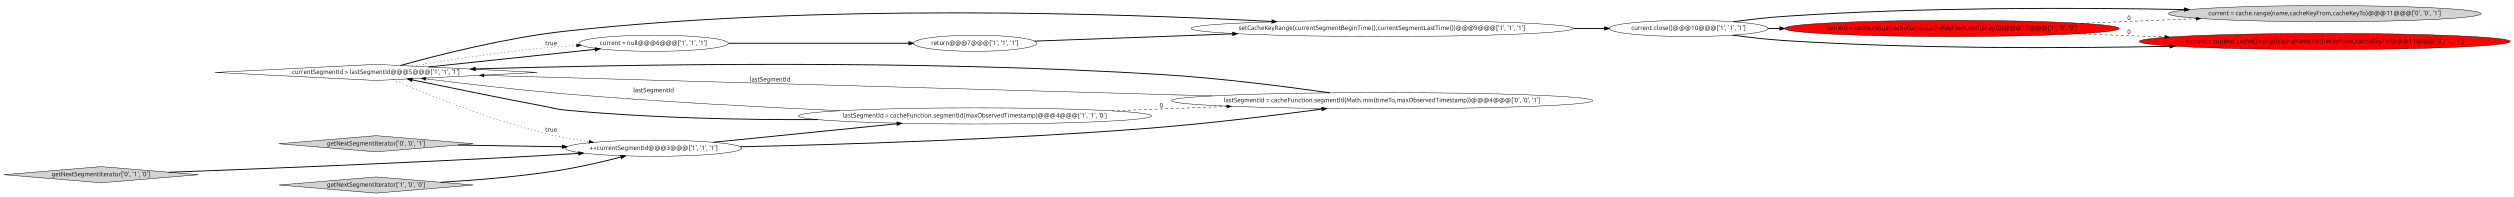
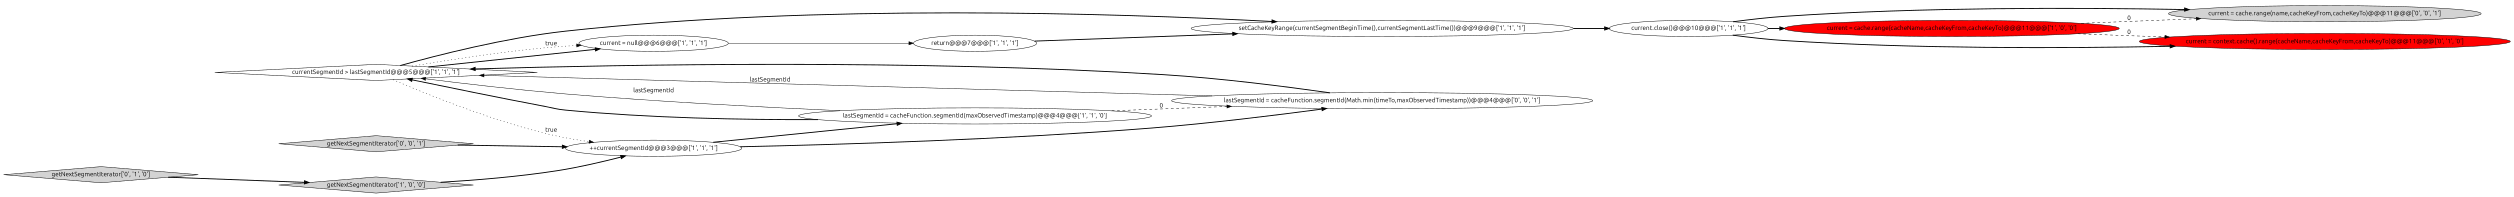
edge "current = null@@@6@@@['1', '1', '1']" -> "return@@@7@@@['1', '1', '1']": style bold -> solid
edge "getNextSegmentIterator['0', '1', '0']" -> "++currentSegmentId@@@3@@@['1', '1', '1']": now "getNextSegmentIterator['0', '1', '0']" -> "getNextSegmentIterator['1', '0', '0']"
